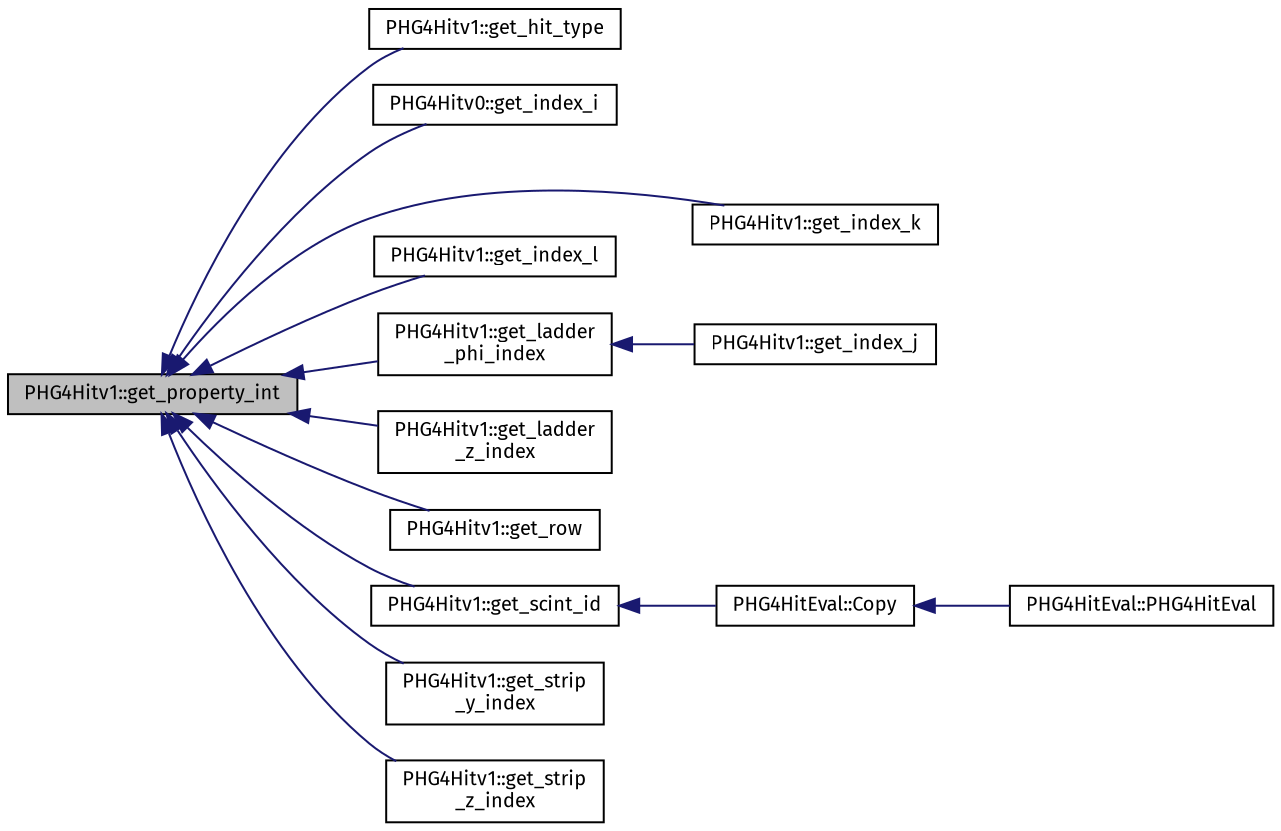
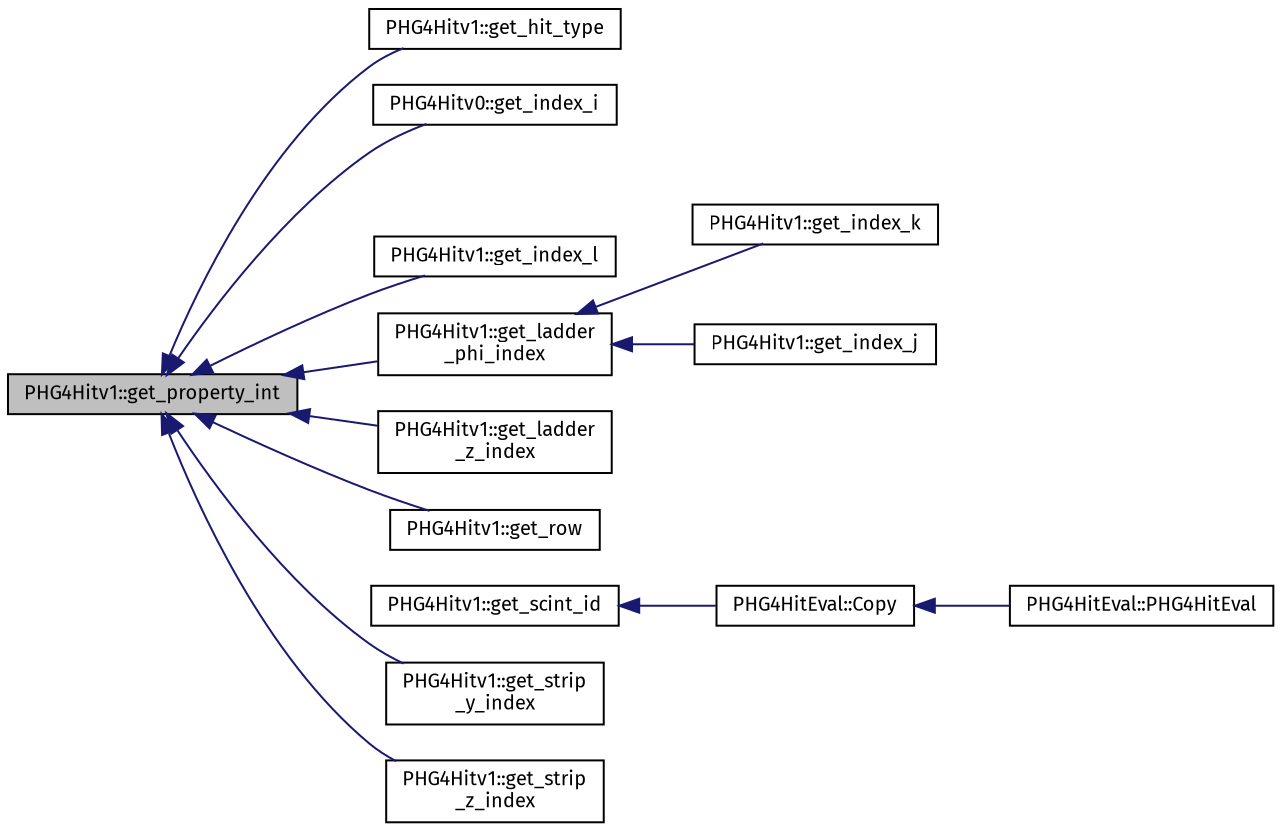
edge "PHG4Hitv1::get_index_k" -> "PHG4Hitv1::get_property_int": now "PHG4Hitv1::get_index_k" -> "PHG4Hitv1::get_ladder _phi_index"
edge "PHG4Hitv1::get_scint_id" -> "PHG4Hitv1::get_property_int": removed
